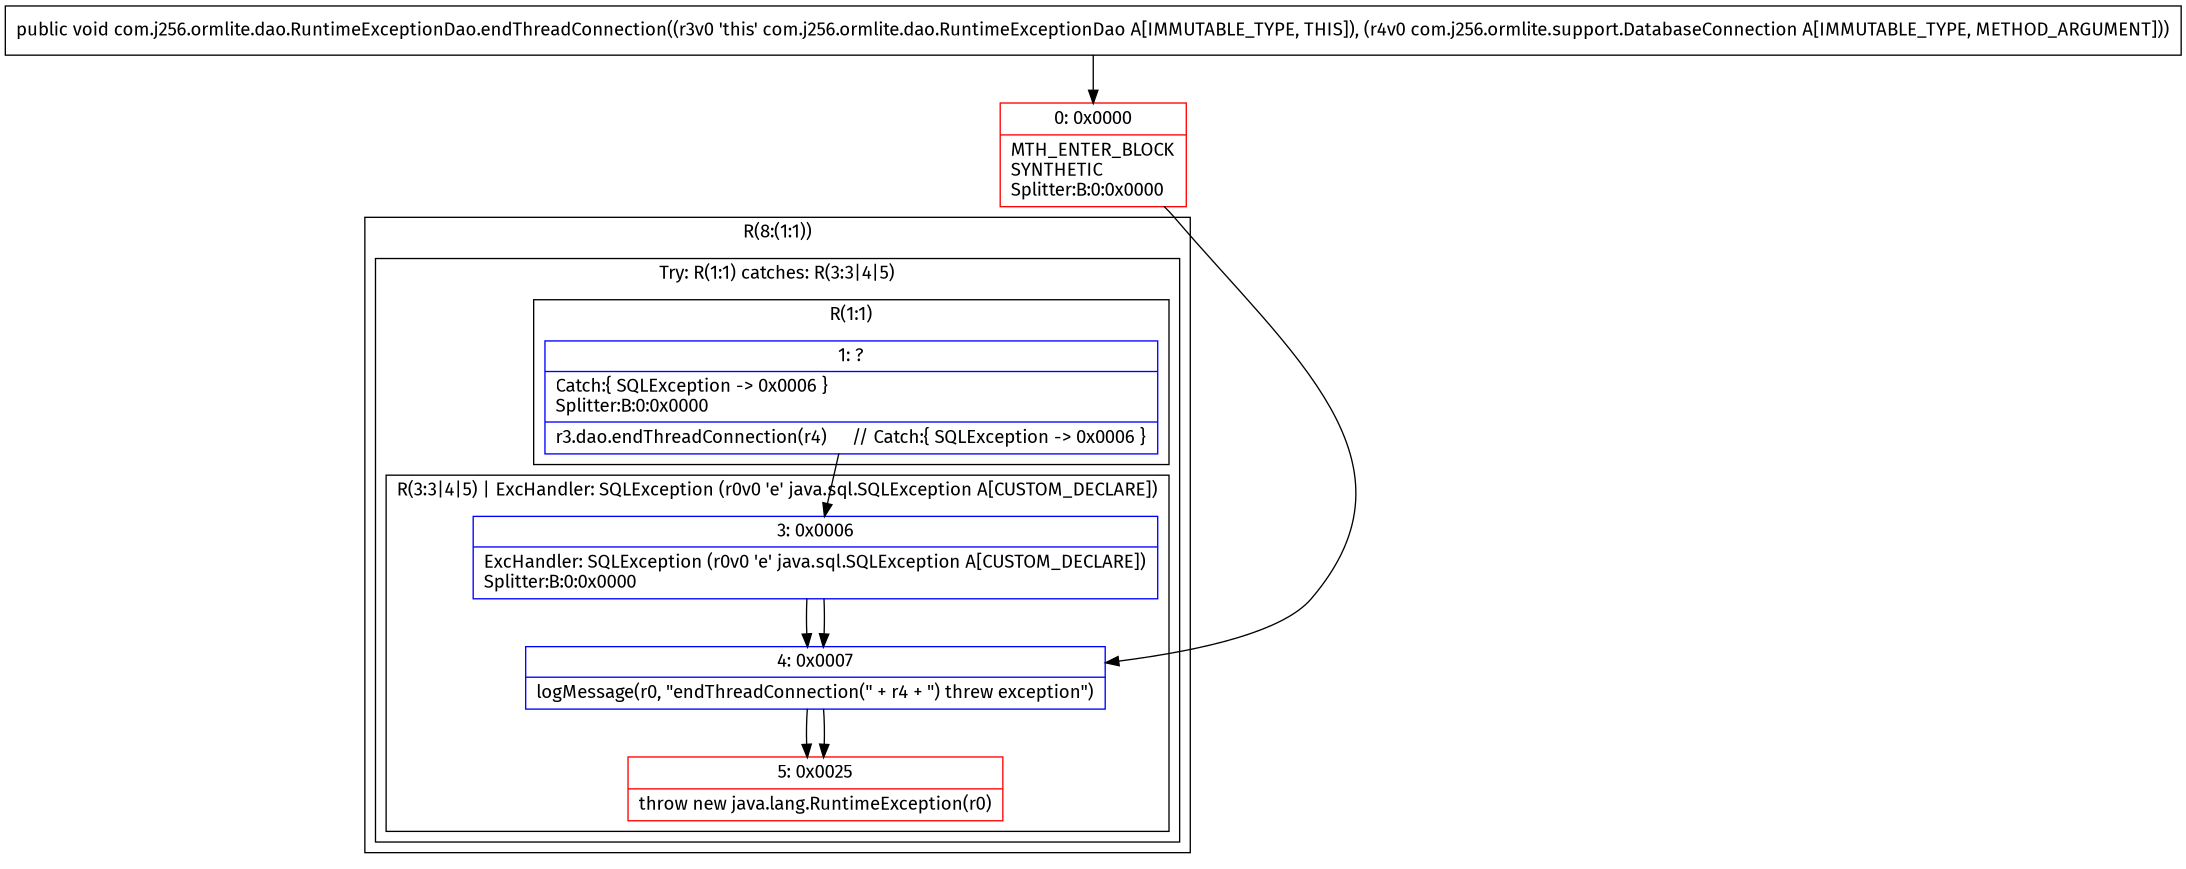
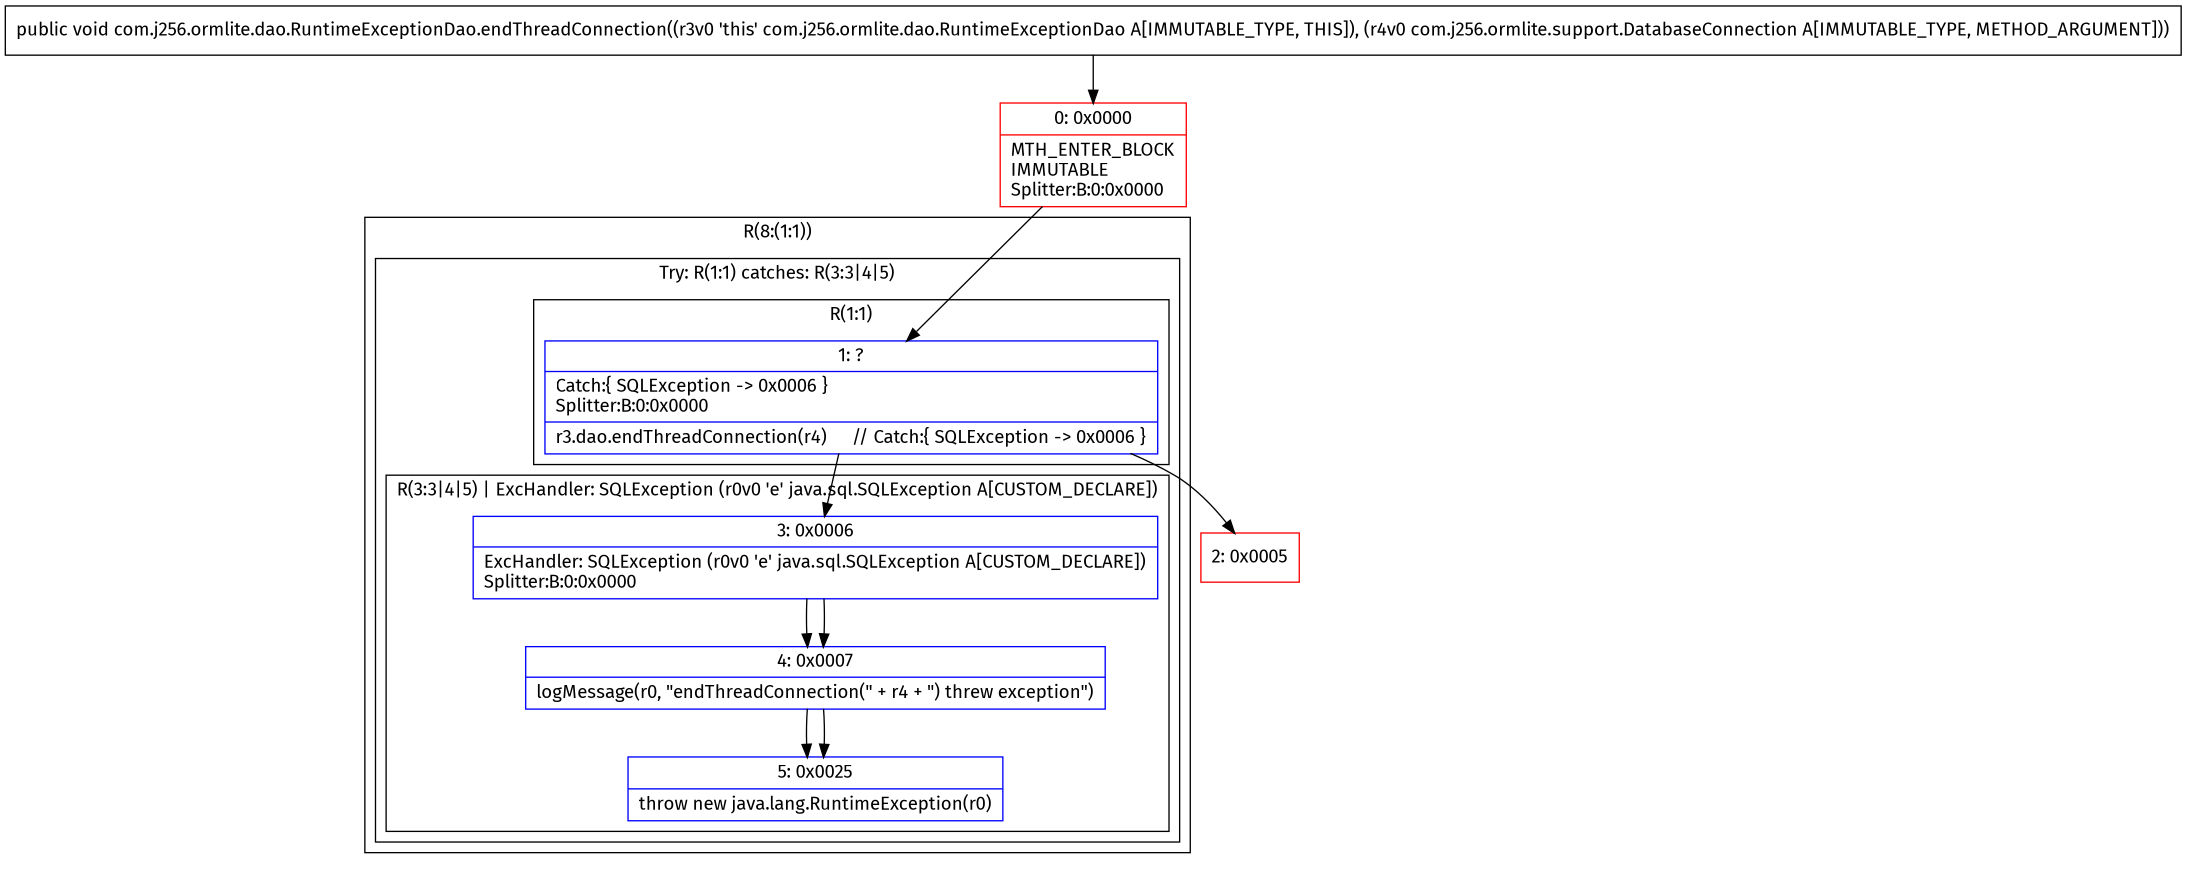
node "0: 0x0000": text "SYNTHETIC" -> "IMMUTABLE"
edge "0: 0x0000" -> "4: 0x0007": now "0: 0x0000" -> "1: ?"
node "2: 0x0005": added
node "5: 0x0025": color red -> blue
